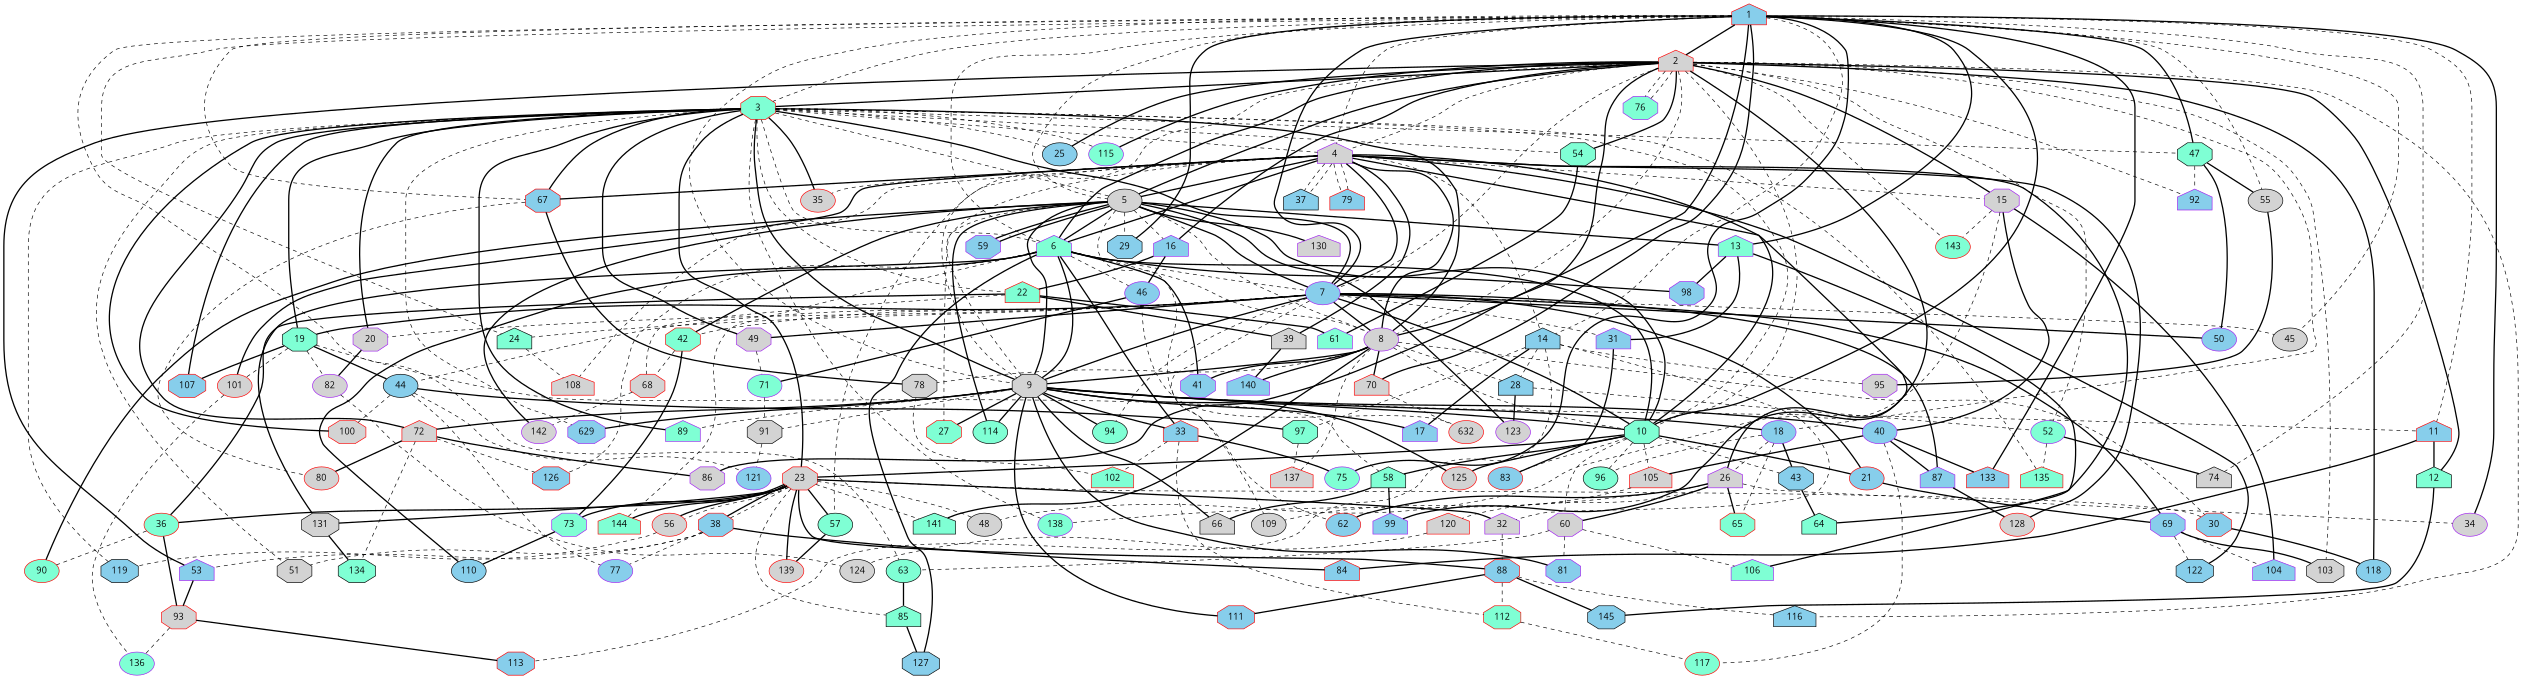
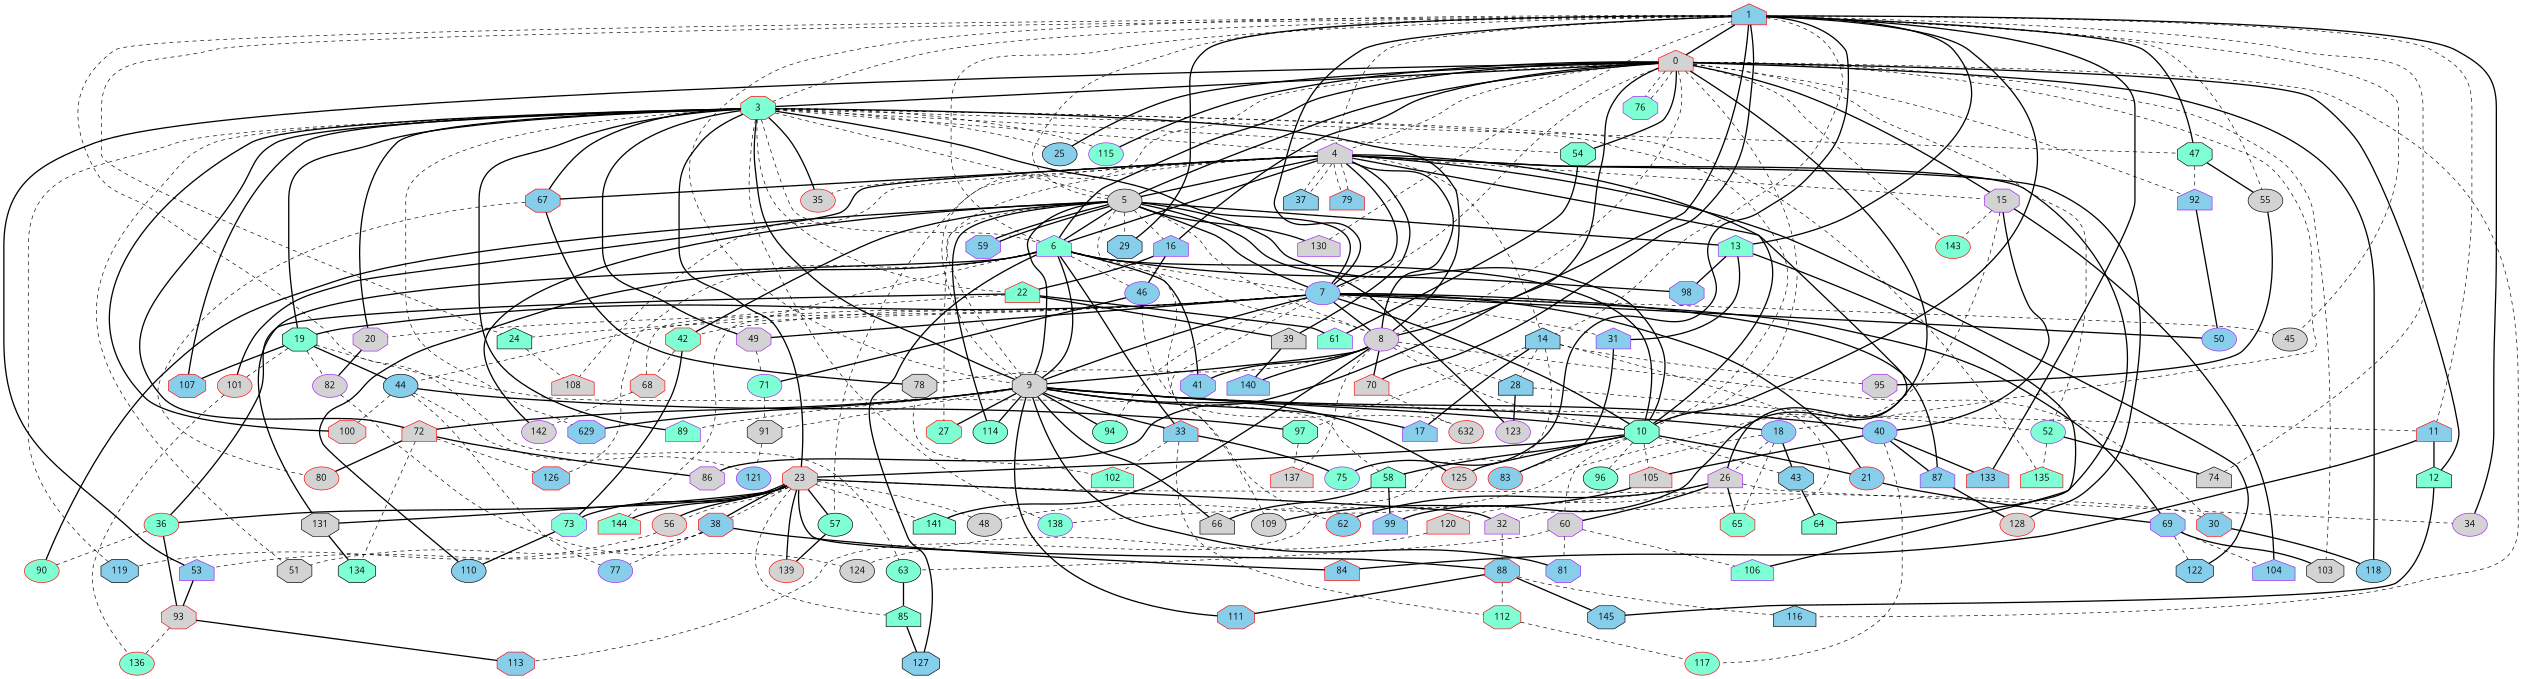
edge "1" -- "67": now "1" -- "130"
node "2": label "2" -> "0"
edge "47" -- "50": now "92" -- "50"
edge "105" -- "109": style dashed -> bold
node "136": color purple -> red
